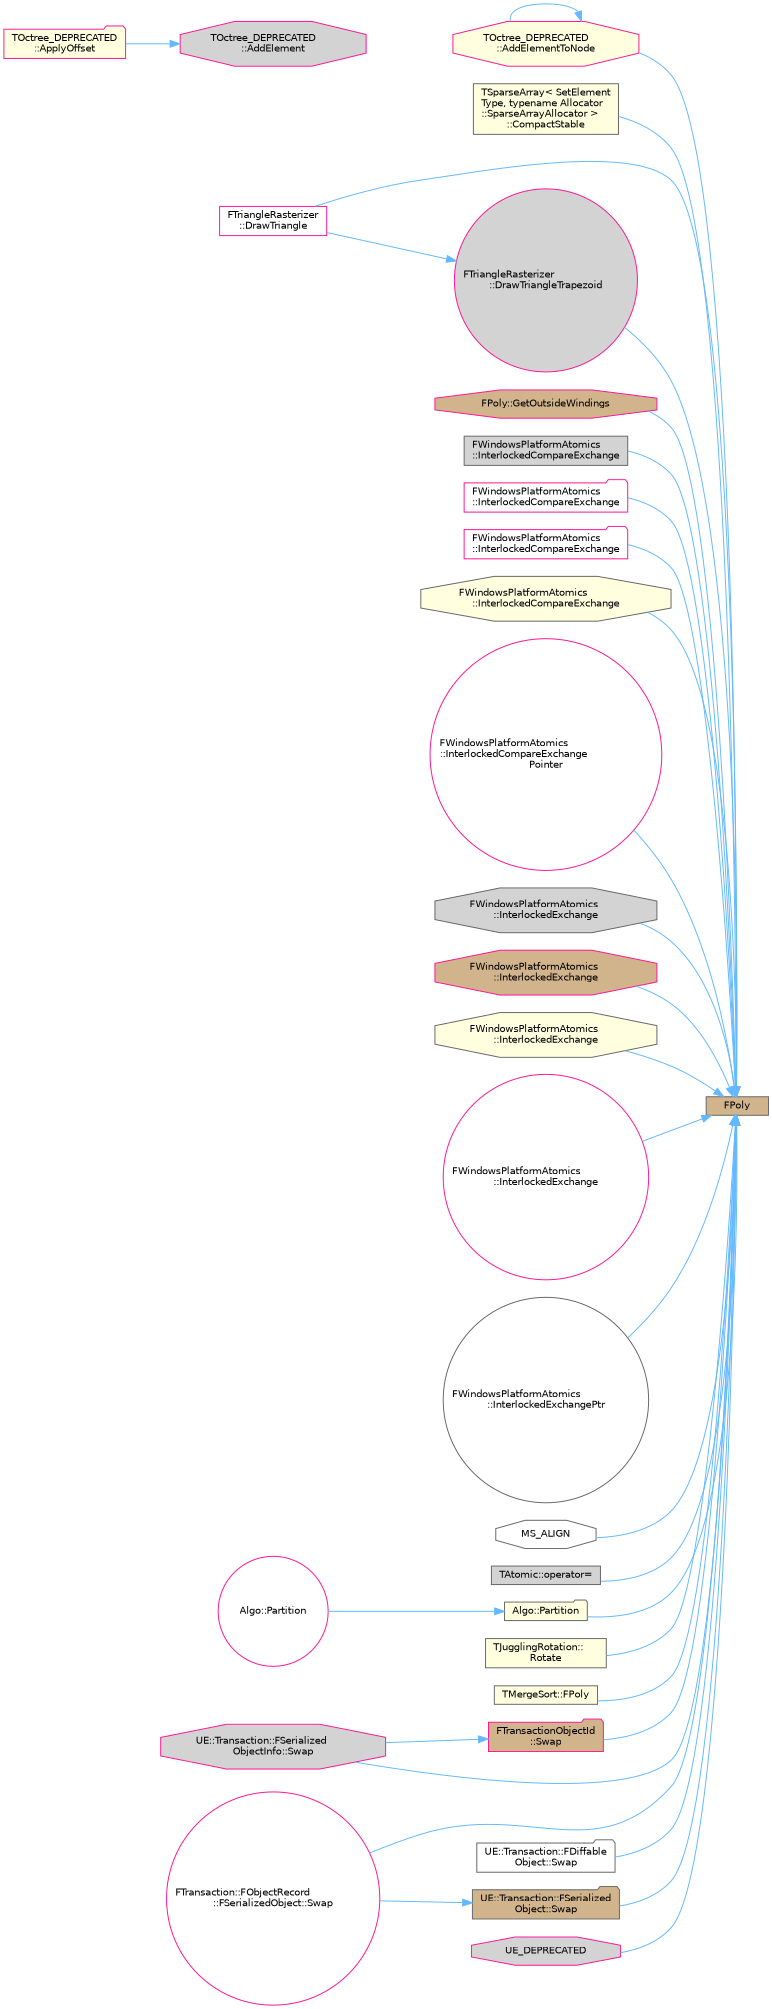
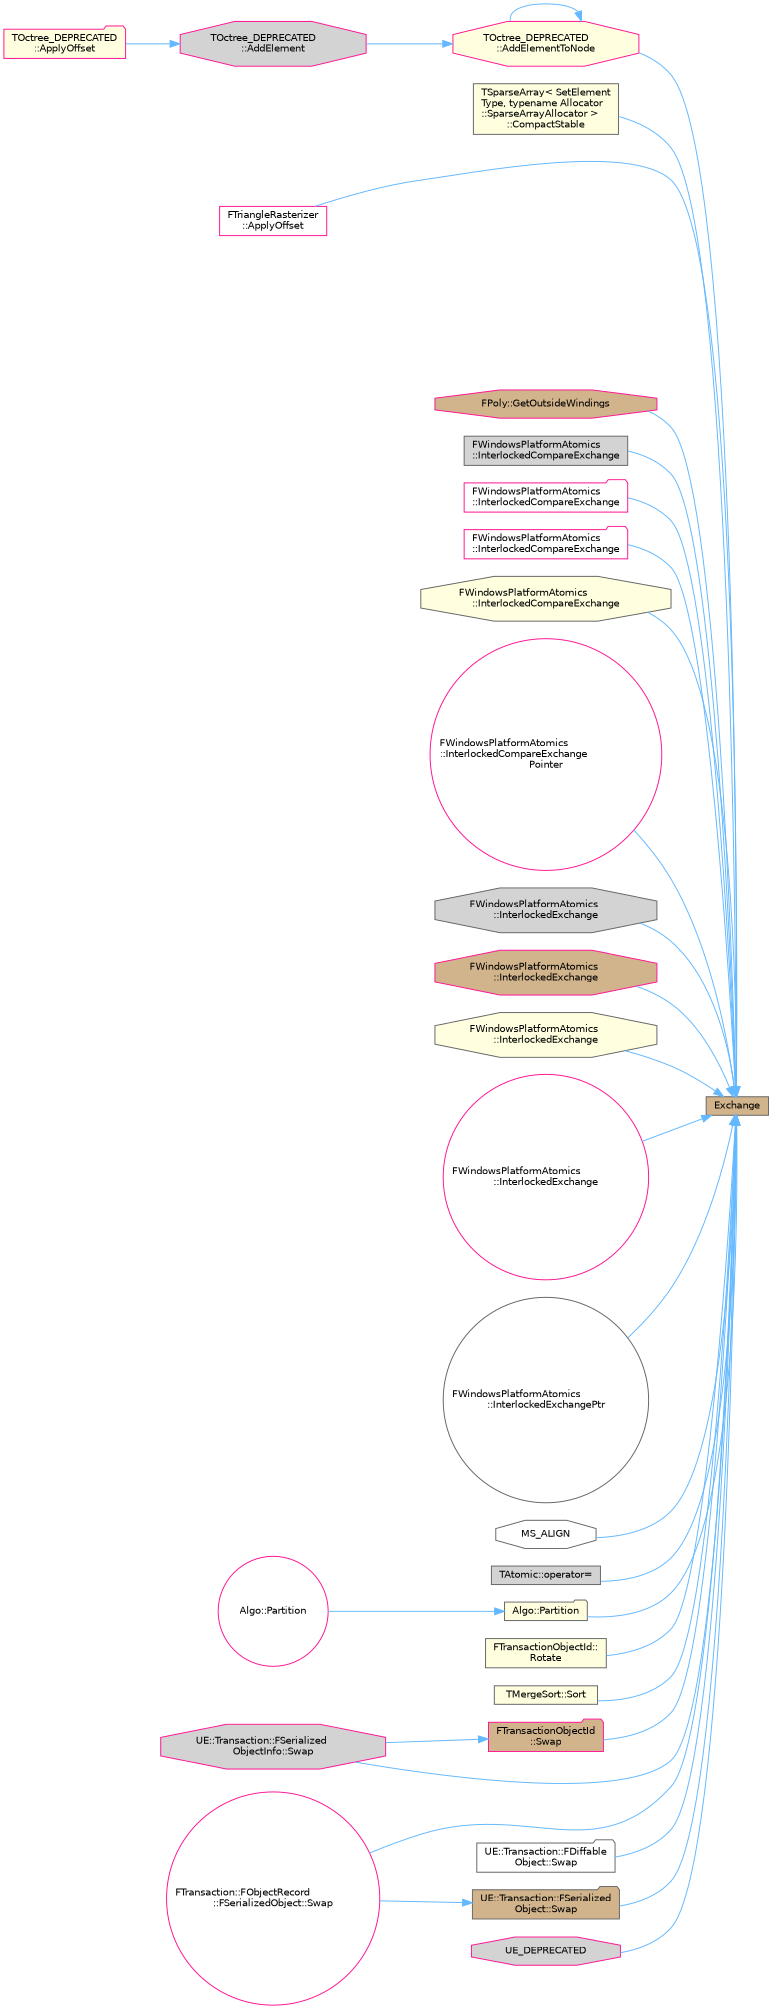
edge "TOctree_DEPRECATED ::AddElement" -> "TOctree_DEPRECATED ::AddElementToNode": added
node "FTriangleRasterizer ::DrawTriangle": label "FTriangleRasterizer ::DrawTriangle" -> "FTriangleRasterizer ::ApplyOffset"
node "FTriangleRasterizer ::DrawTriangleTrapezoid": removed
node "FPoly": label "FPoly" -> "Exchange"
node "TJugglingRotation:: Rotate": label "TJugglingRotation:: Rotate" -> "FTransactionObjectId:: Rotate"
node "TMergeSort::FPoly": label "TMergeSort::FPoly" -> "TMergeSort::Sort"
